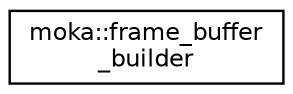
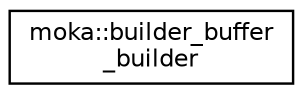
node "moka::frame_buffer _builder": label "moka::frame_buffer _builder" -> "moka::builder_buffer _builder"
